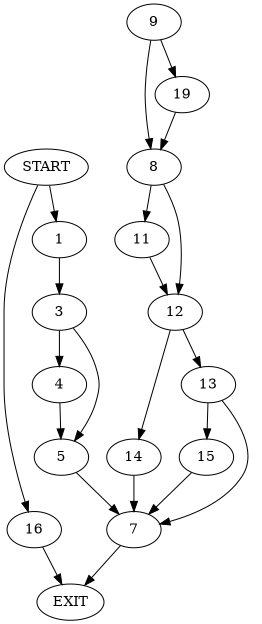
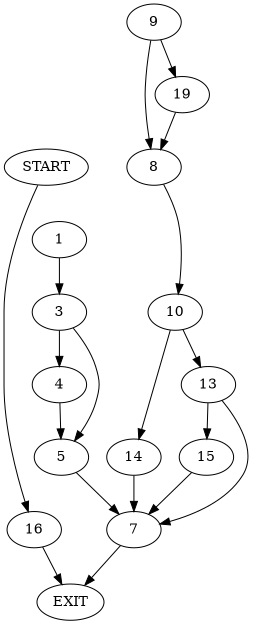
edge "START" -> "1": removed
node "11": removed
node "12": label "12" -> "10"
